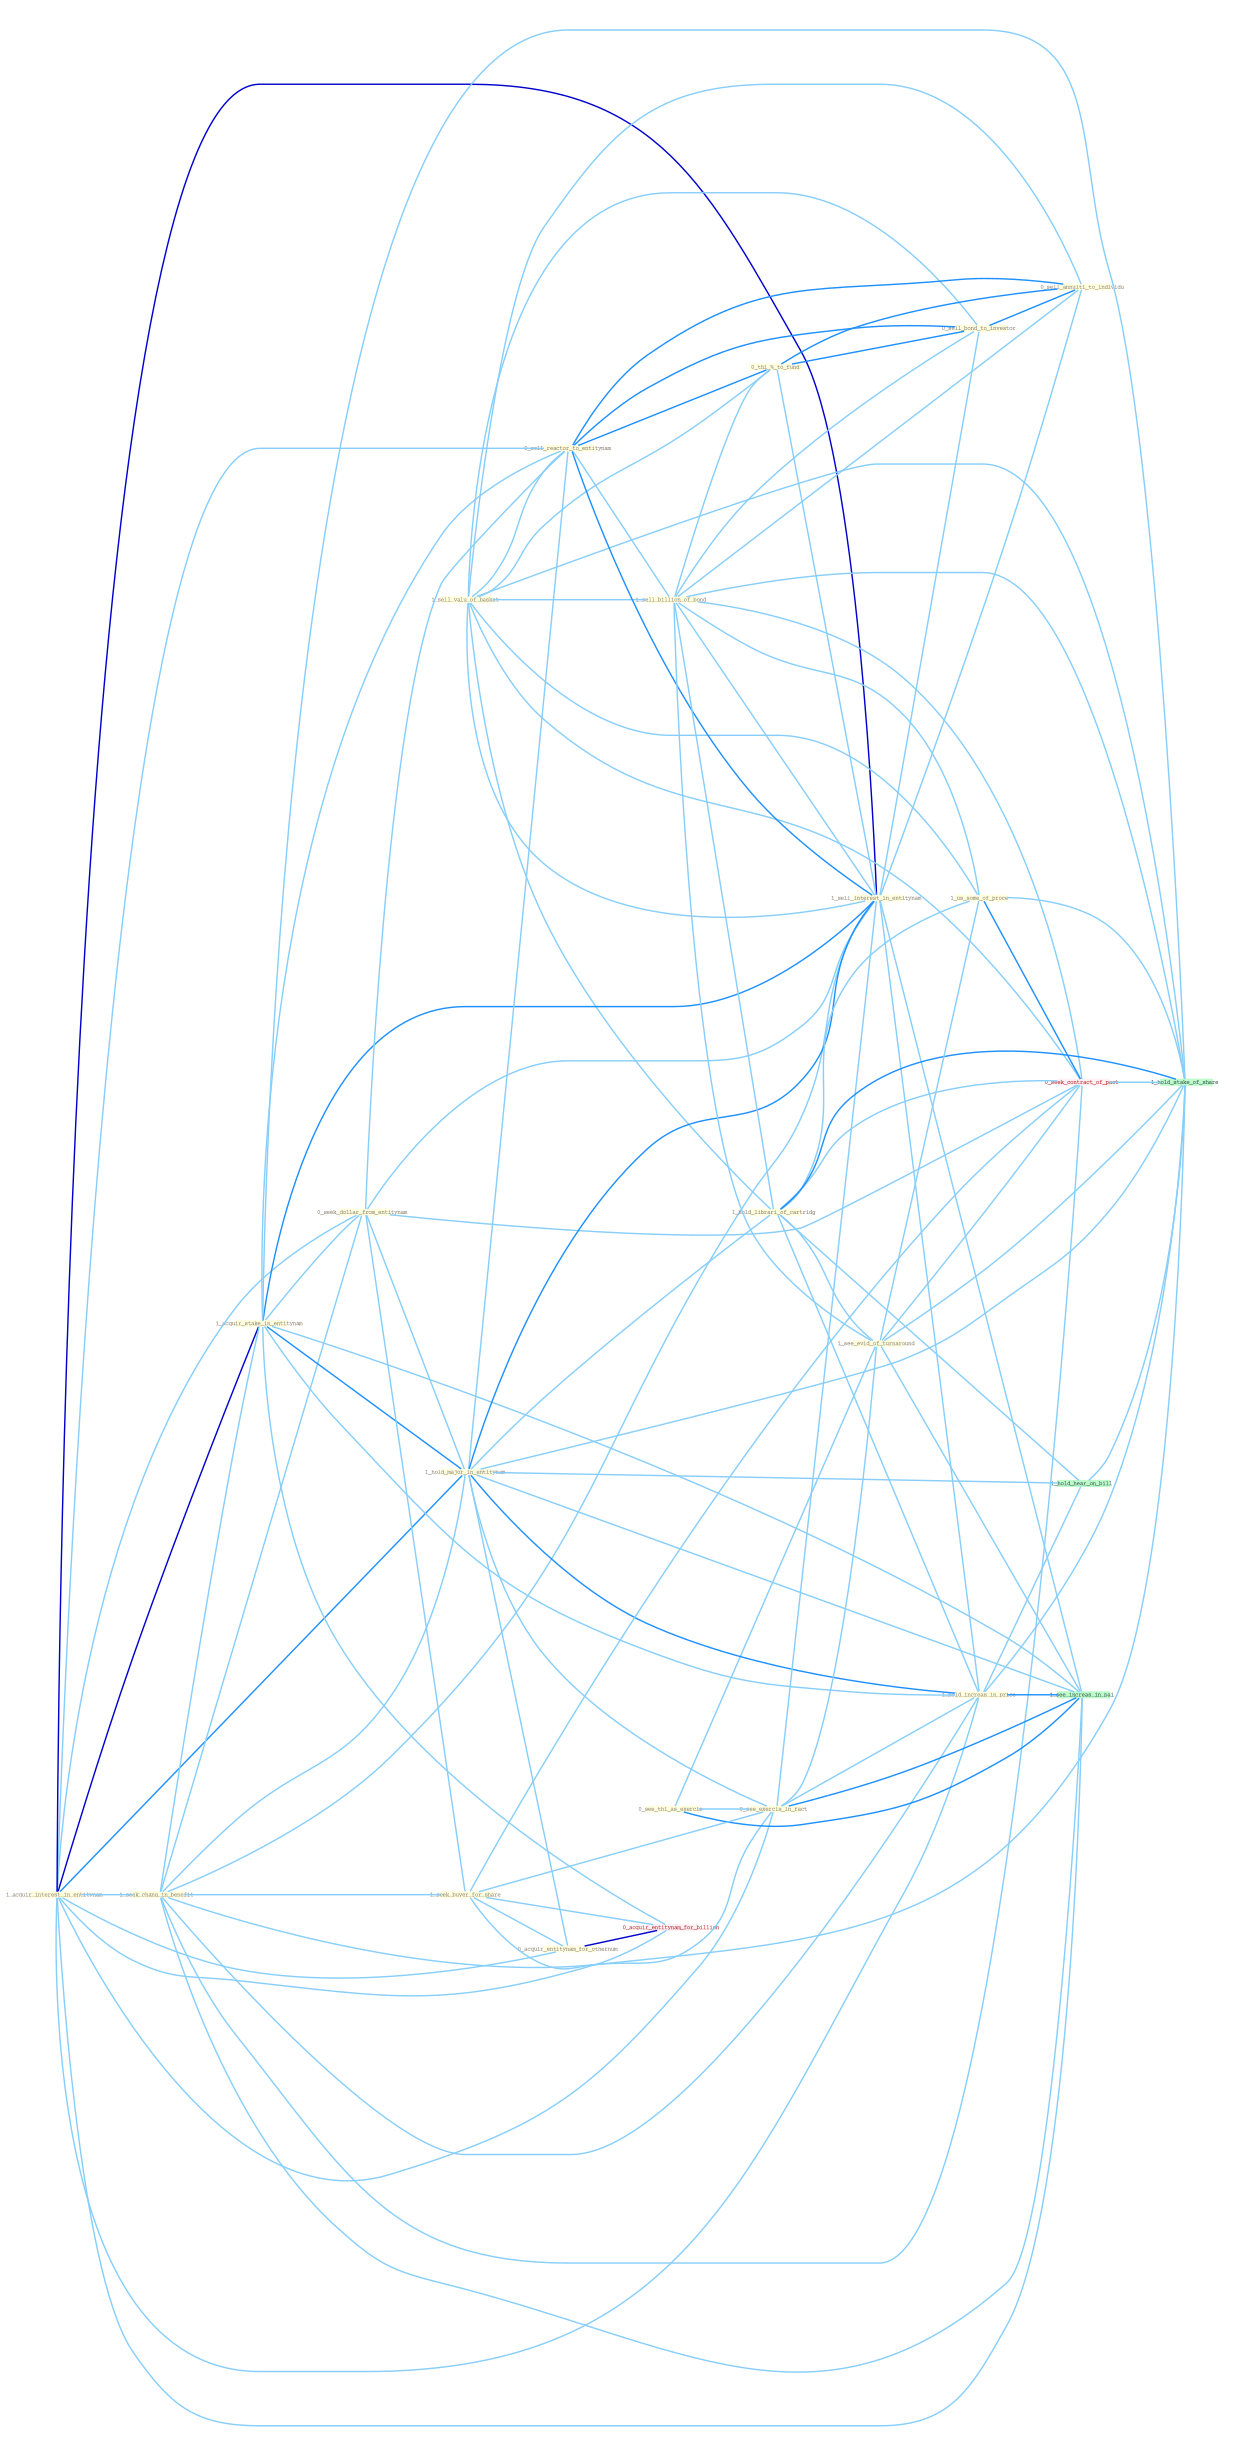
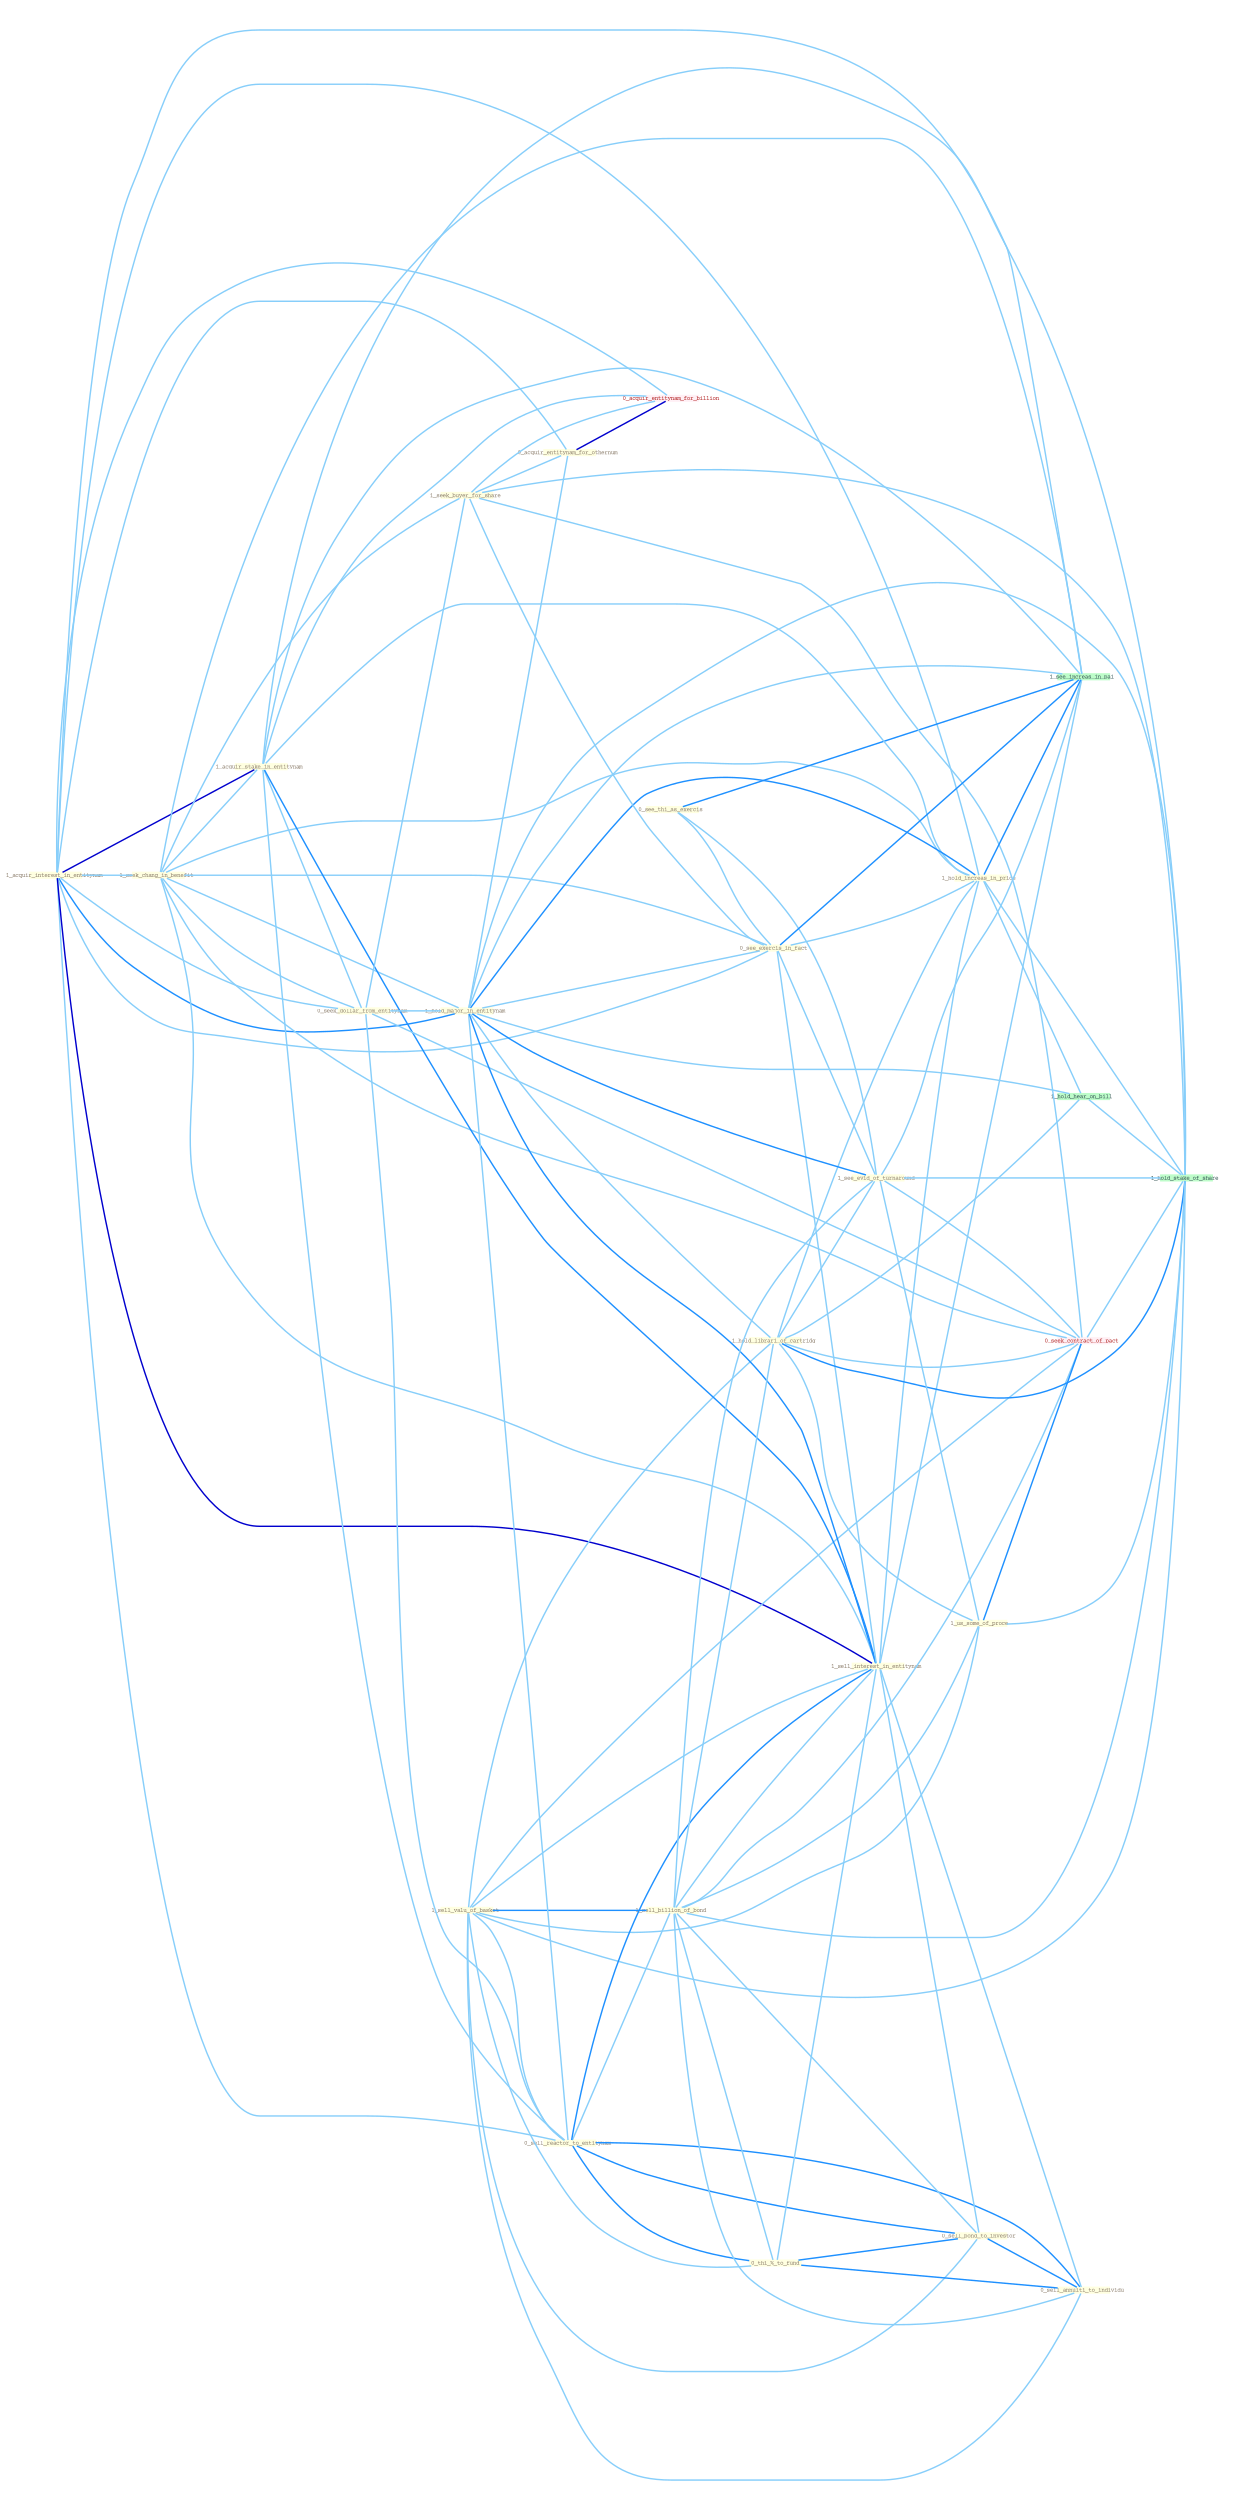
edge "1_sell_valu_of_basket" -- "1_sell_billion_of_bond": color #87cefa -> #1e90ff
edge "1_sell_interest_in_entitynam" -- "0_seek_dollar_from_entitynam": removed
edge "1_acquir_stake_in_entitynam" -- "1_hold_major_in_entitynam": now "1_see_evid_of_turnaround" -- "1_hold_major_in_entitynam"
